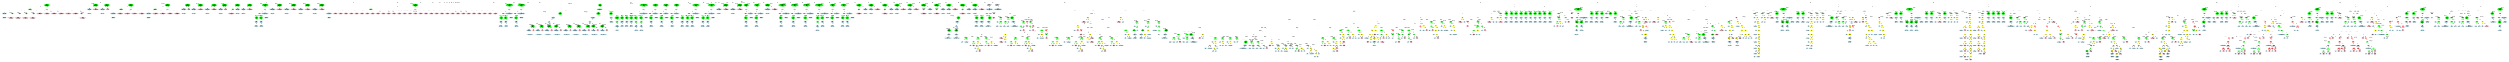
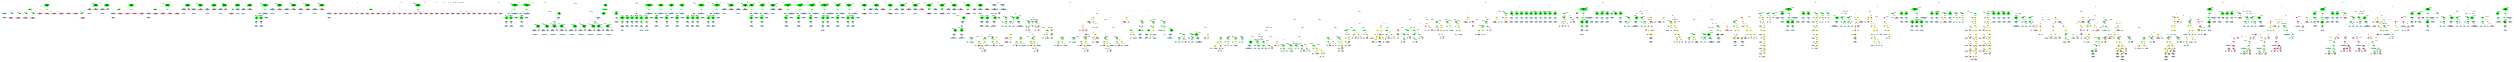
node "Constant type: int value: 0x41c90f00": added
